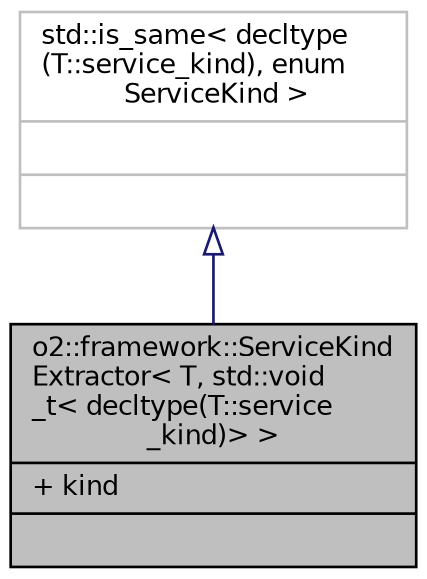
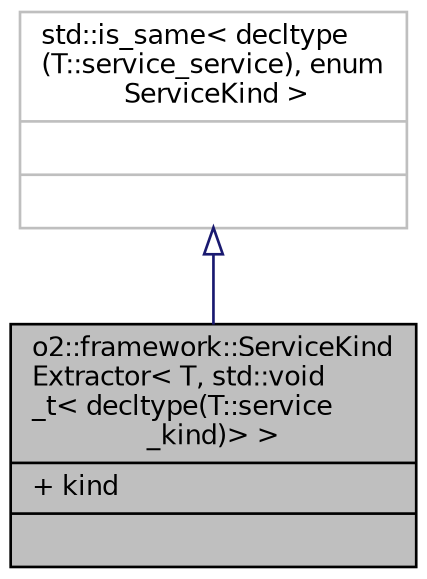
node "std::is_same< decltype": text "(T::service_kind), enum" -> "(T::service_service), enum"
